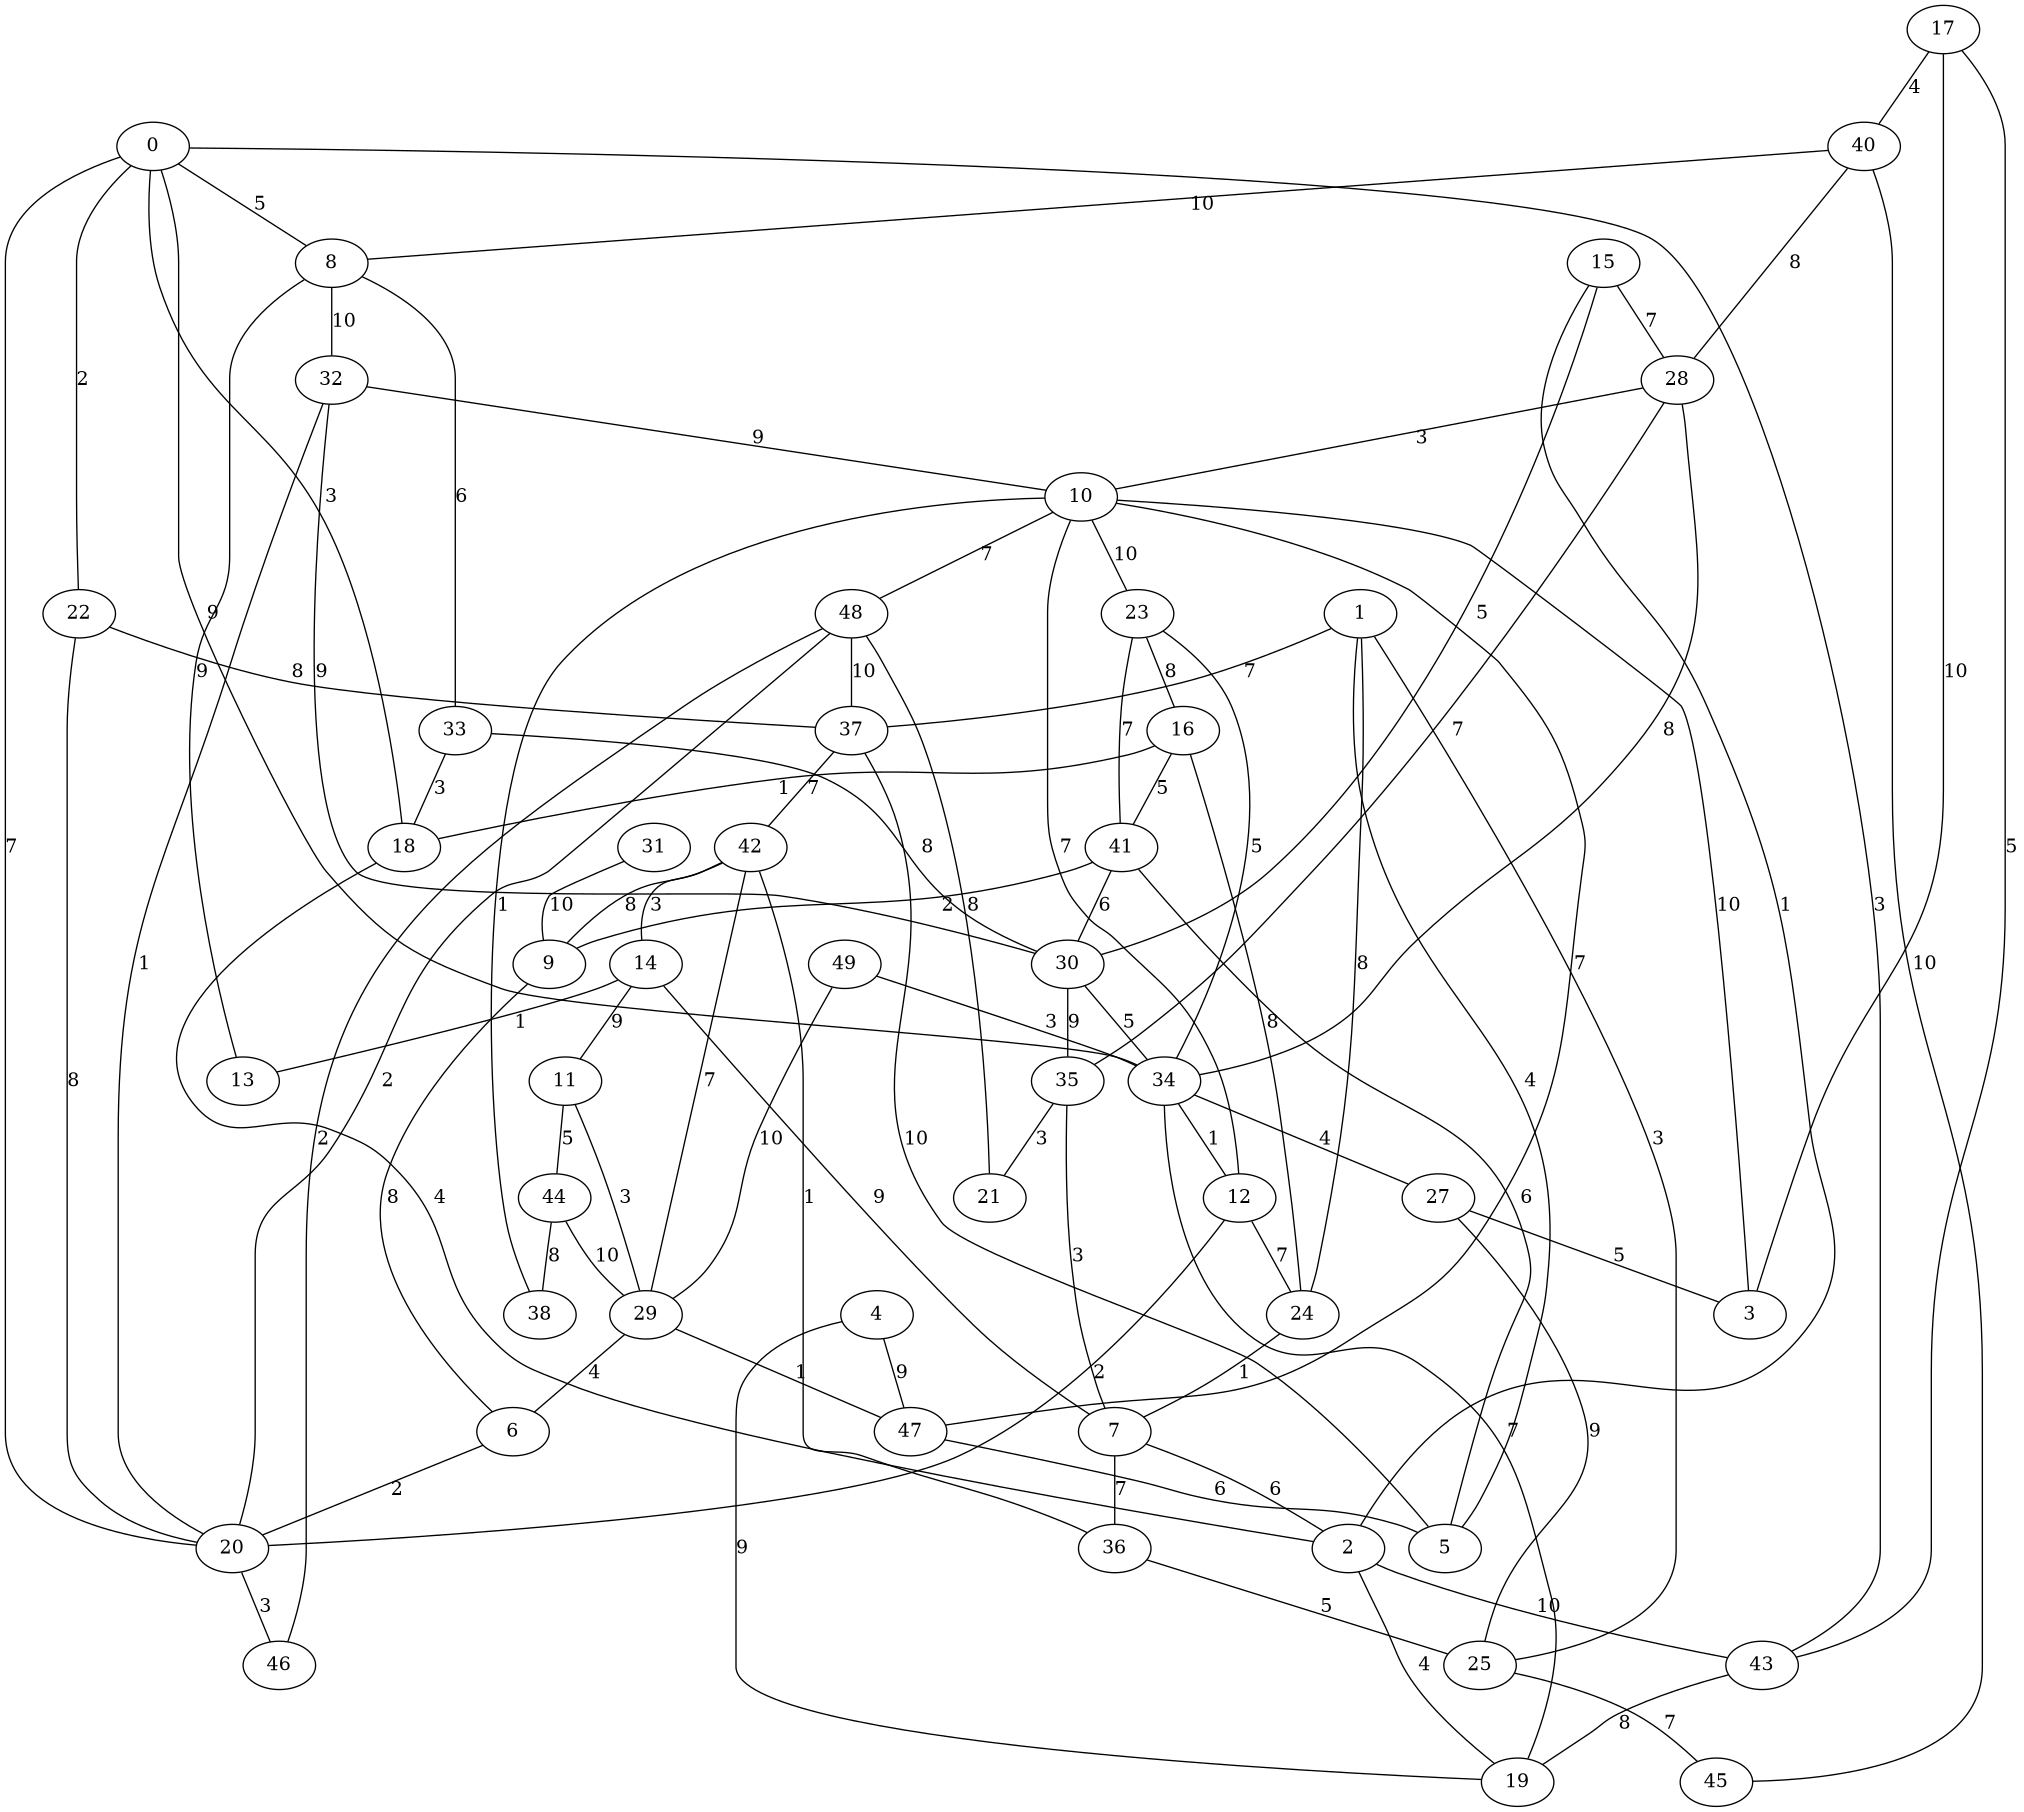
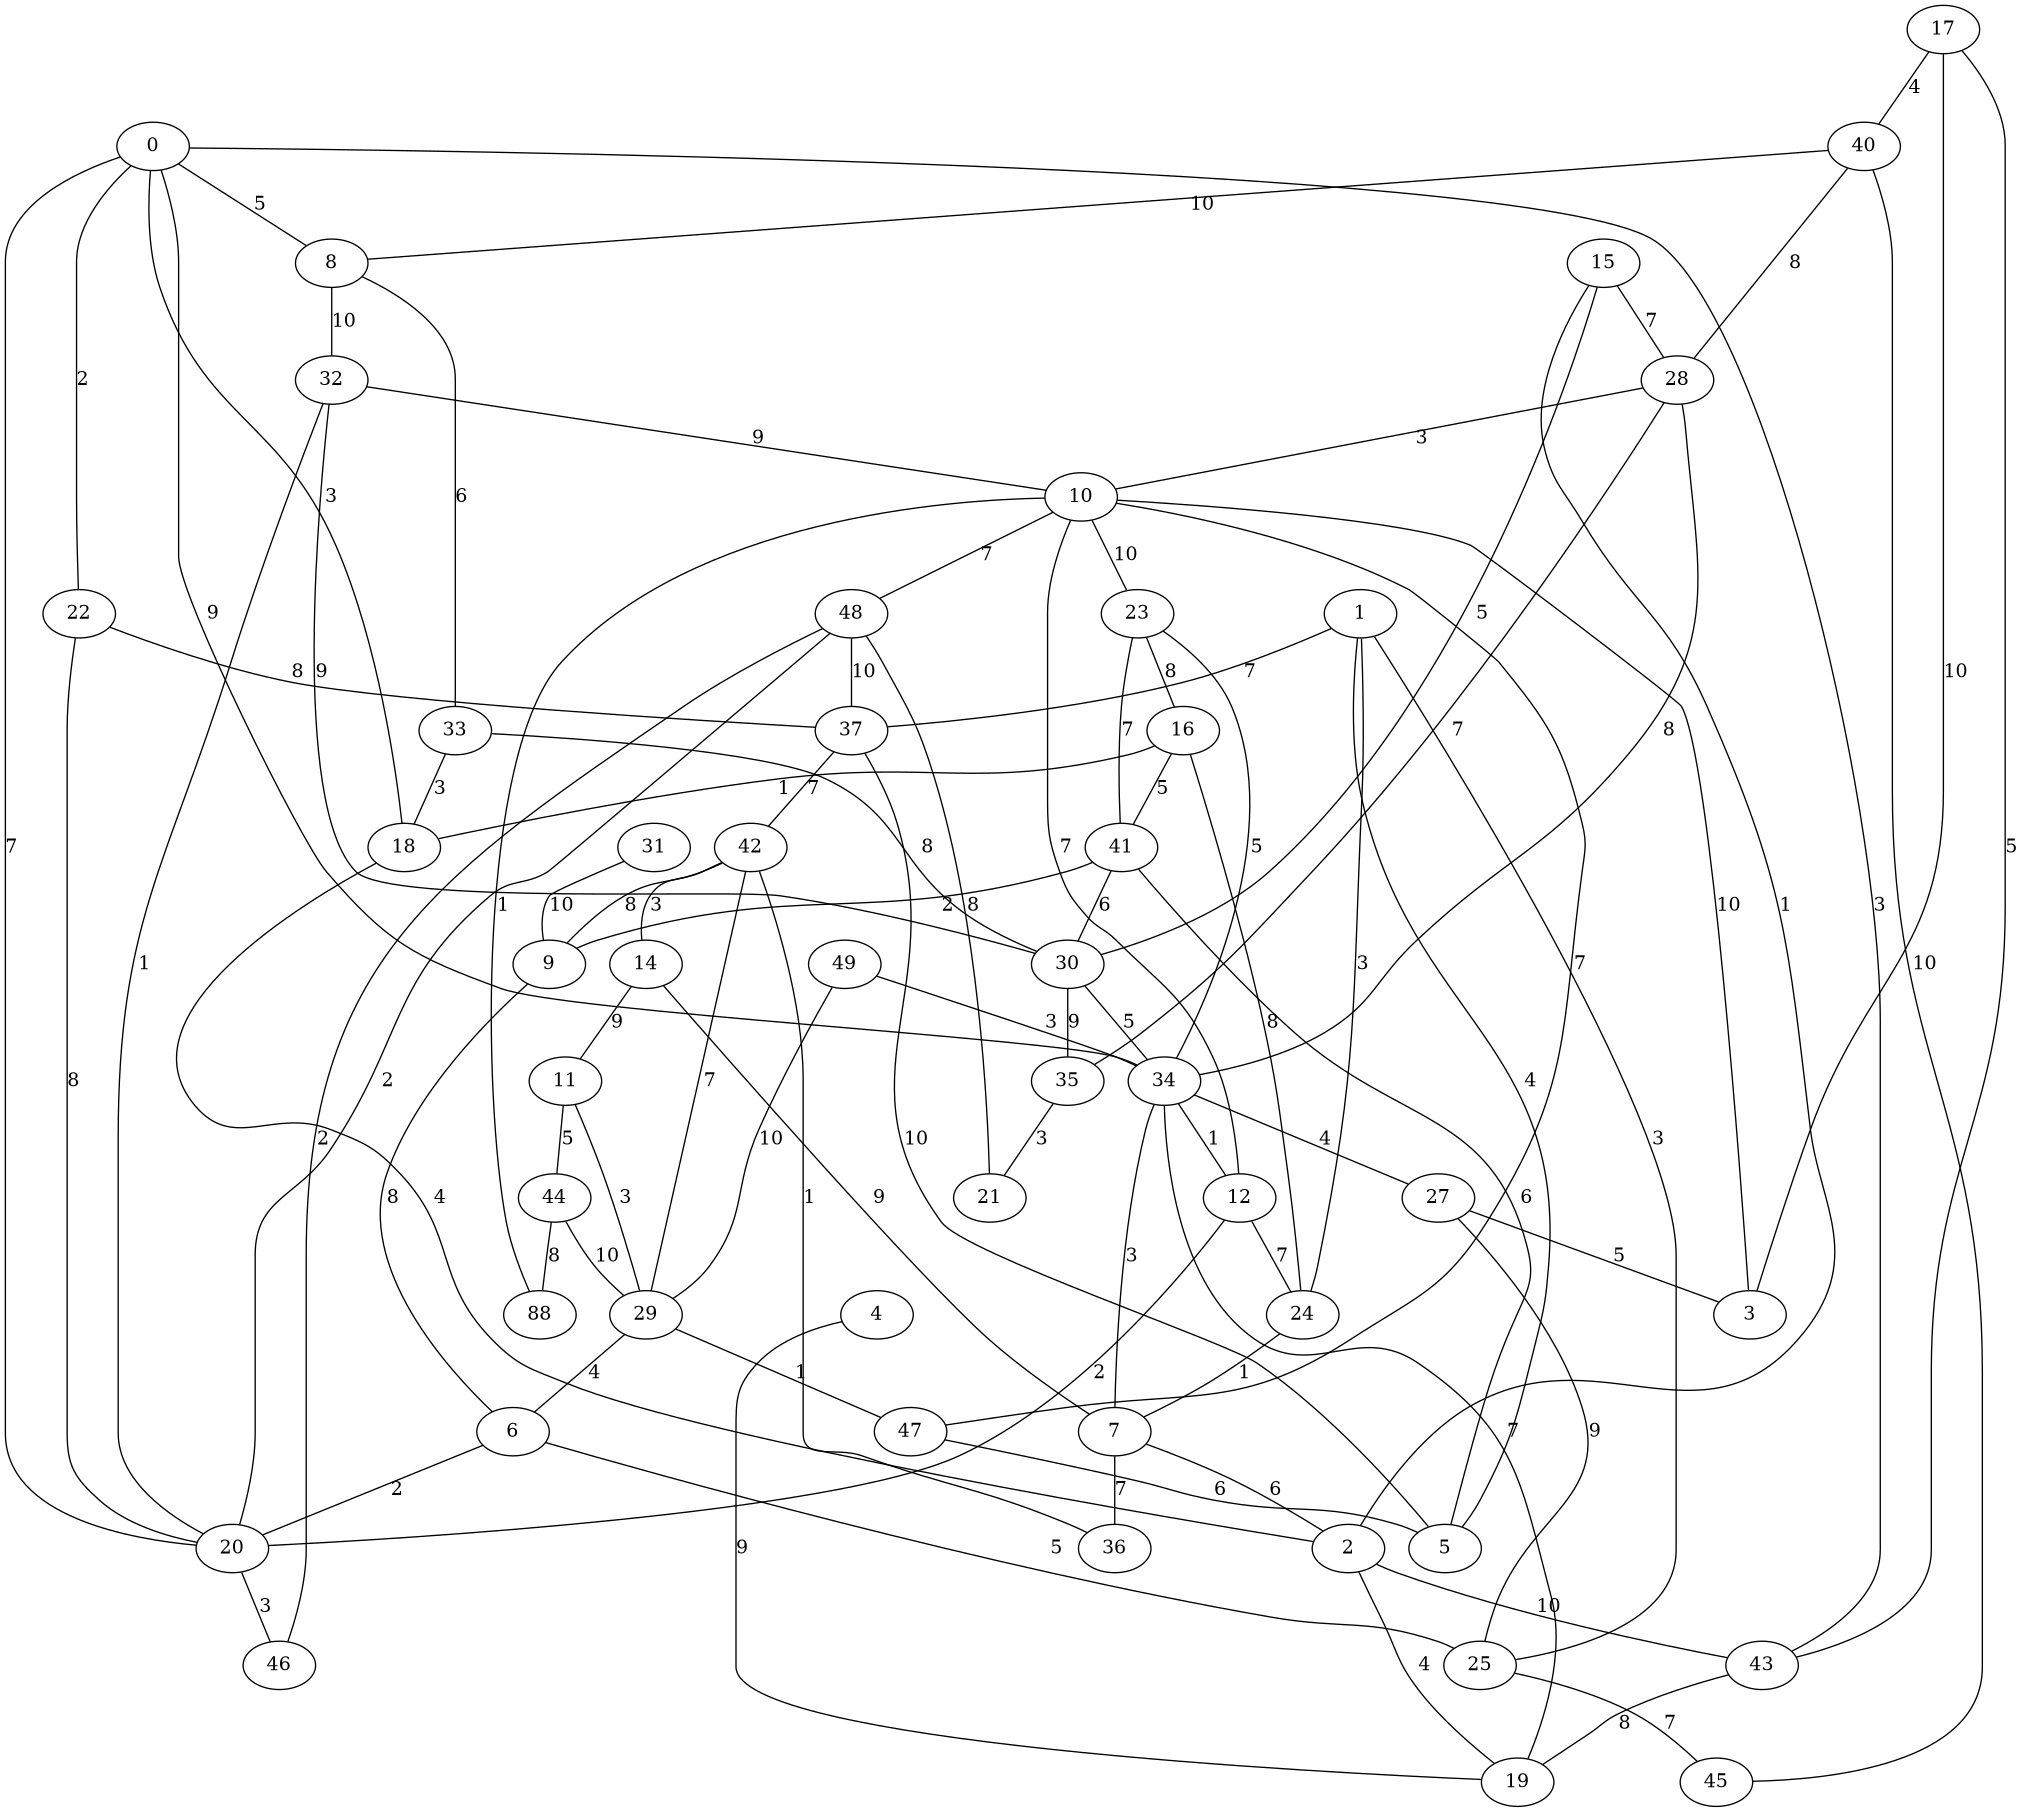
edge "1" -- "24": label "8" -> "3"
node "13": removed
edge "35" -- "7": now "34" -- "7"
node "38": label "38" -> "88"
edge "4" -- "47": removed, label "9"
edge "36" -- "25": now "6" -- "25"
